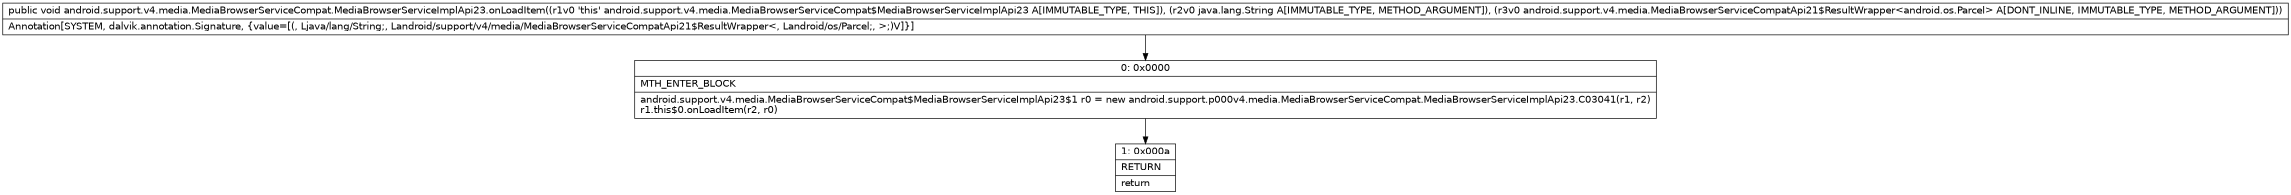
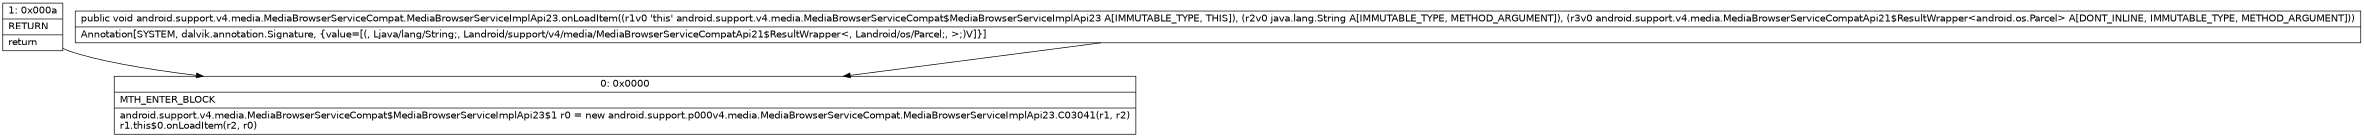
edge "0: 0x0000" -> "1: 0x000a": reversed
